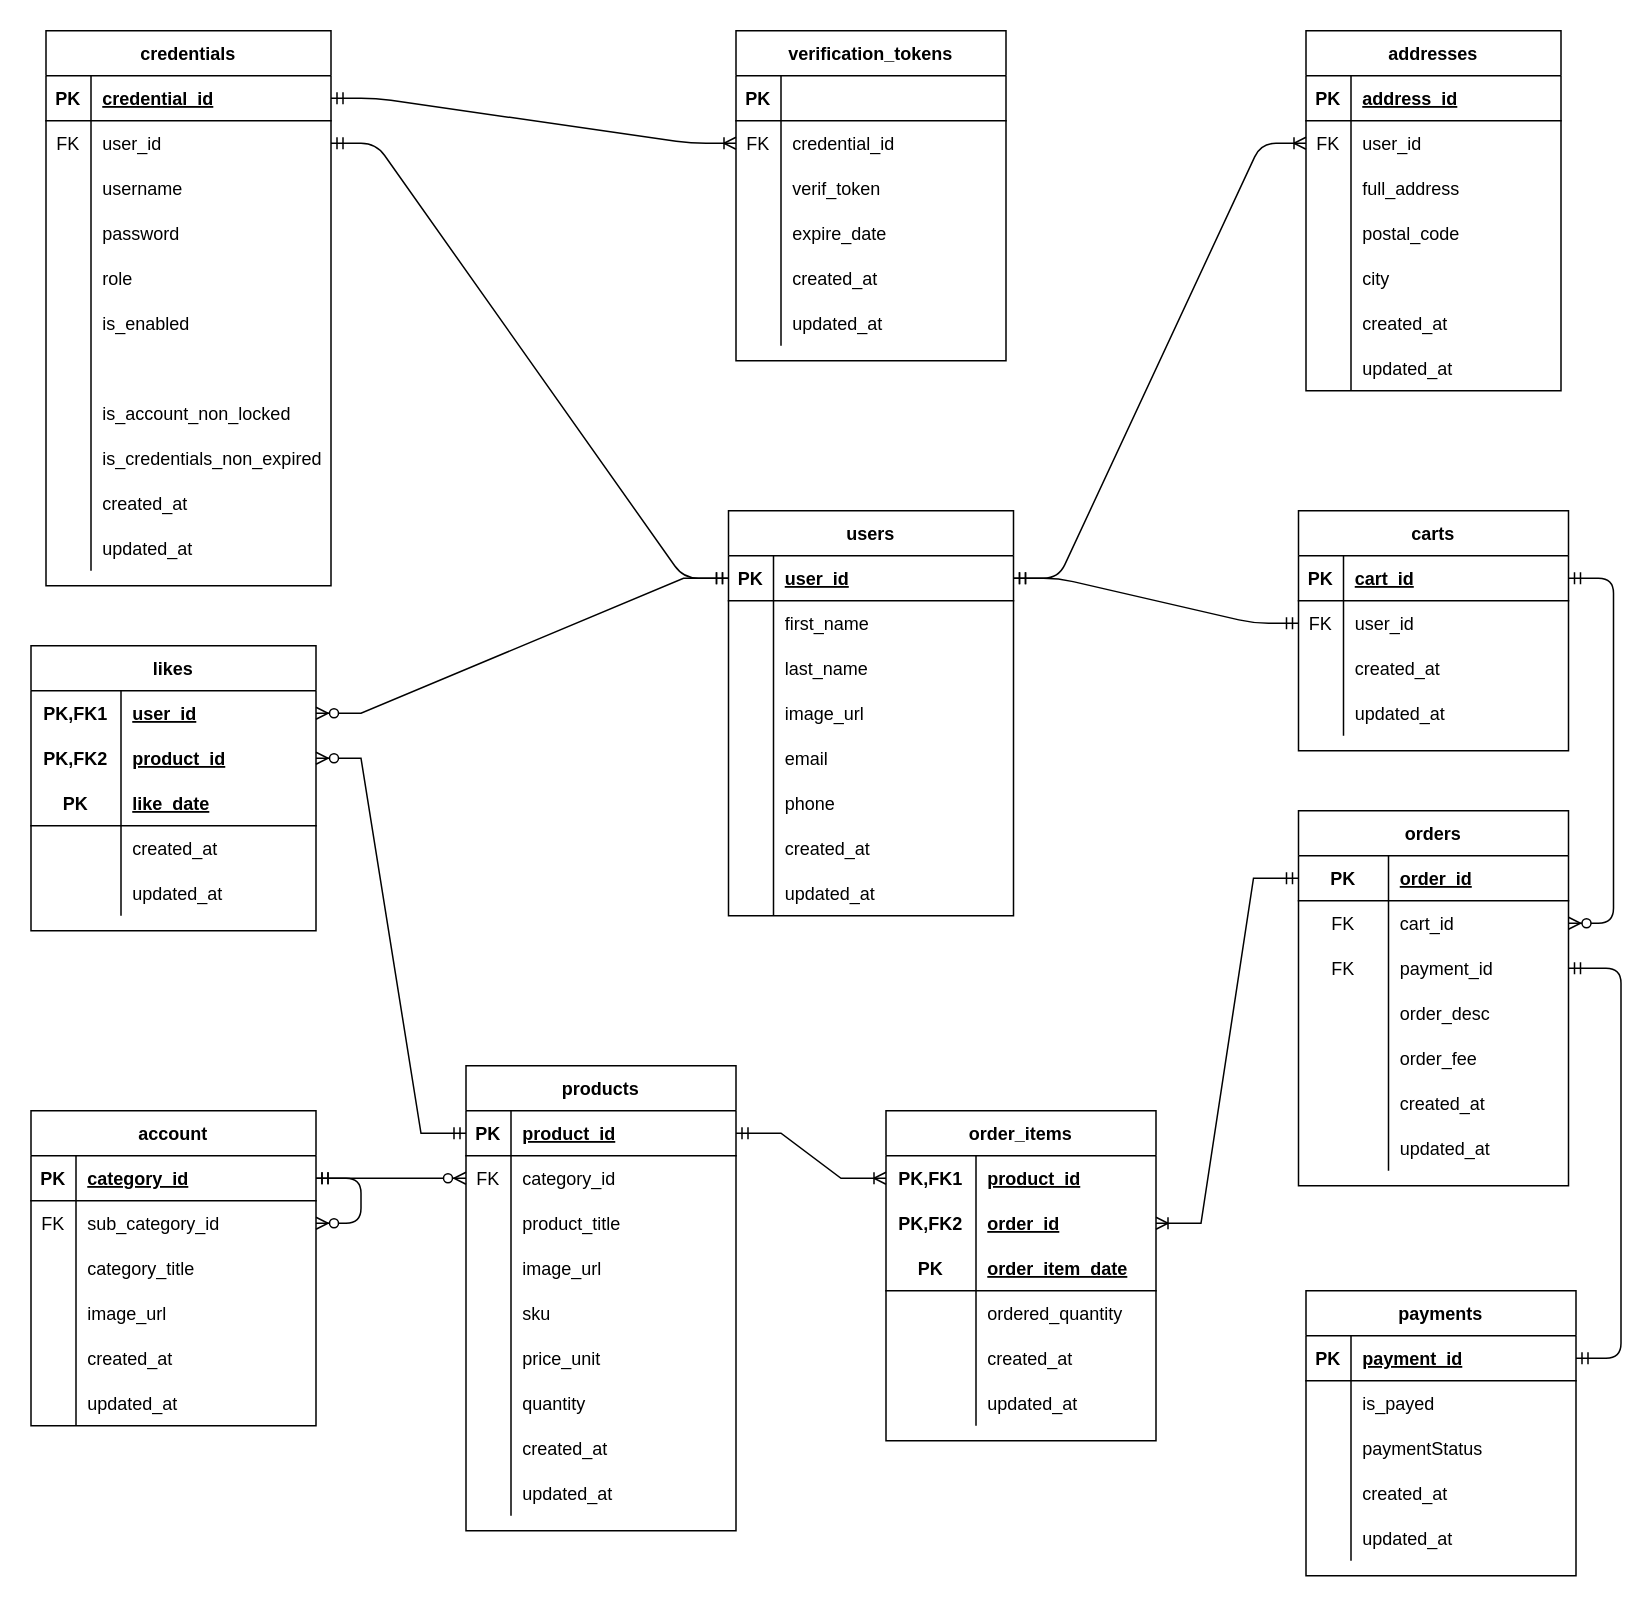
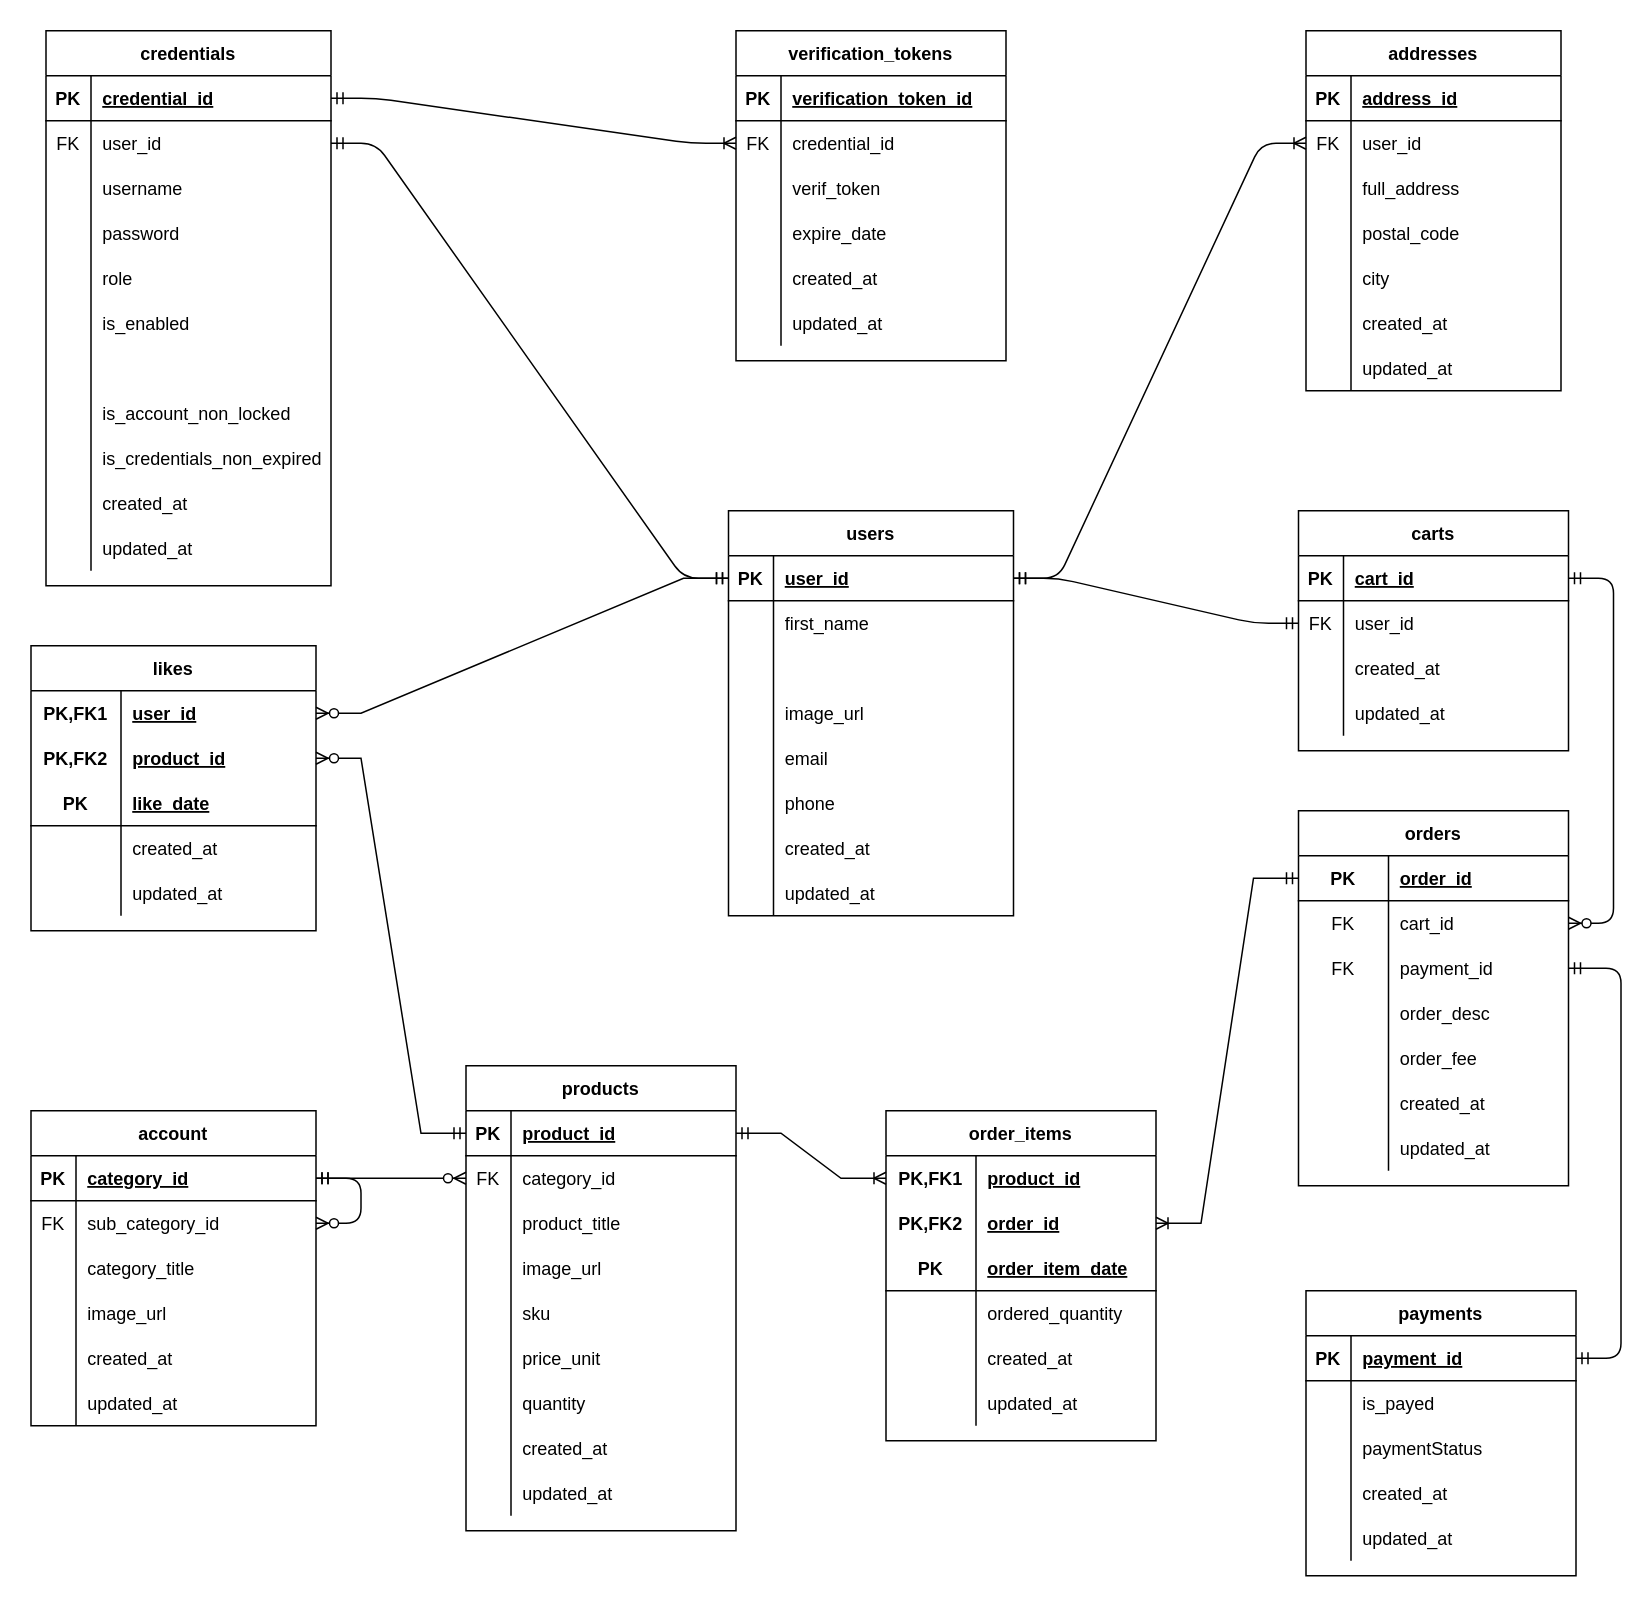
node "verification_token_id": added
node "last_name": removed
